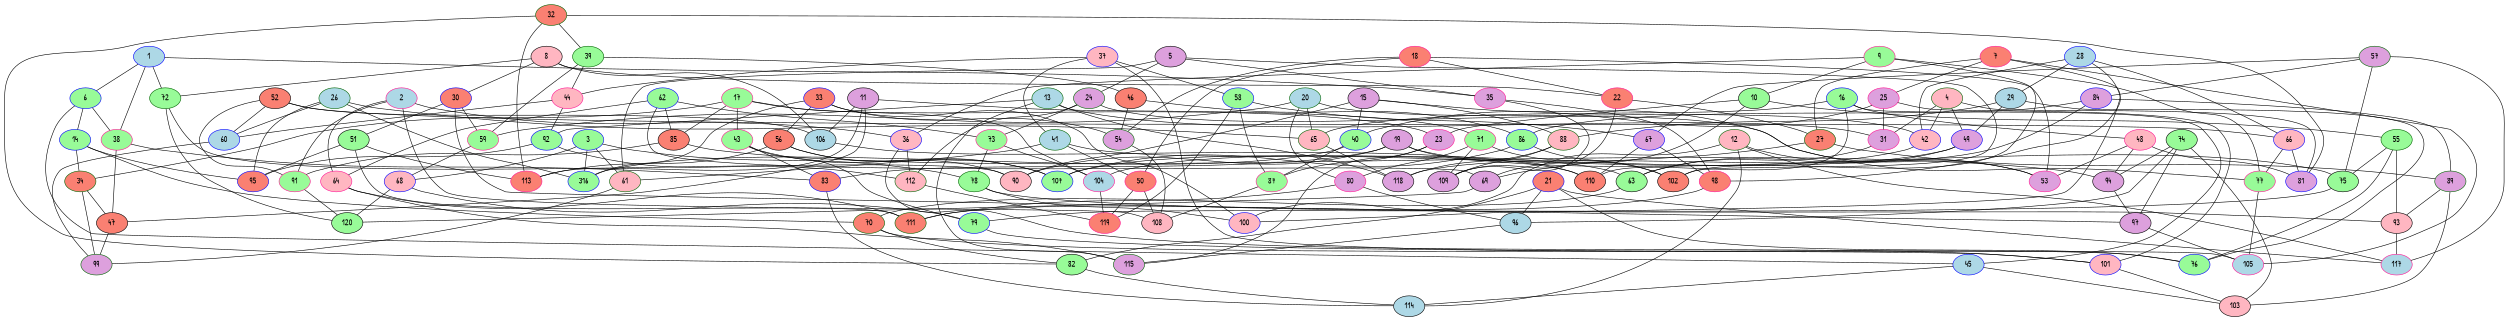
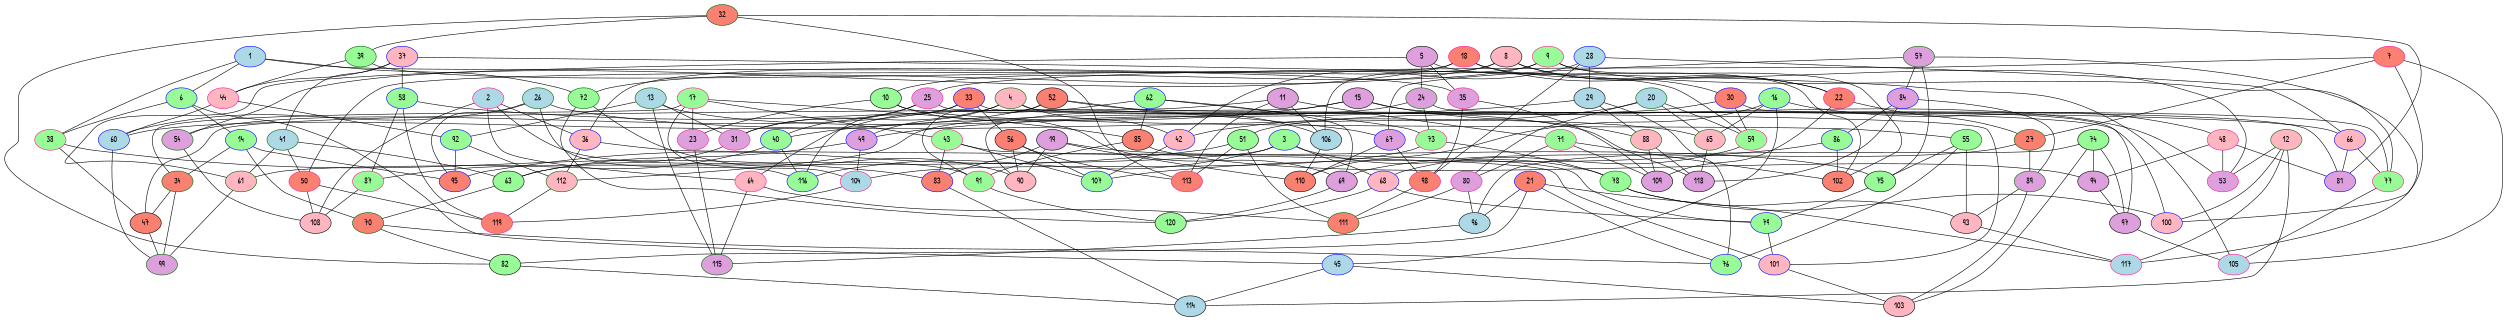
node "46": removed
edge "23" -- "87": removed
node "316": label "316" -> "116"
